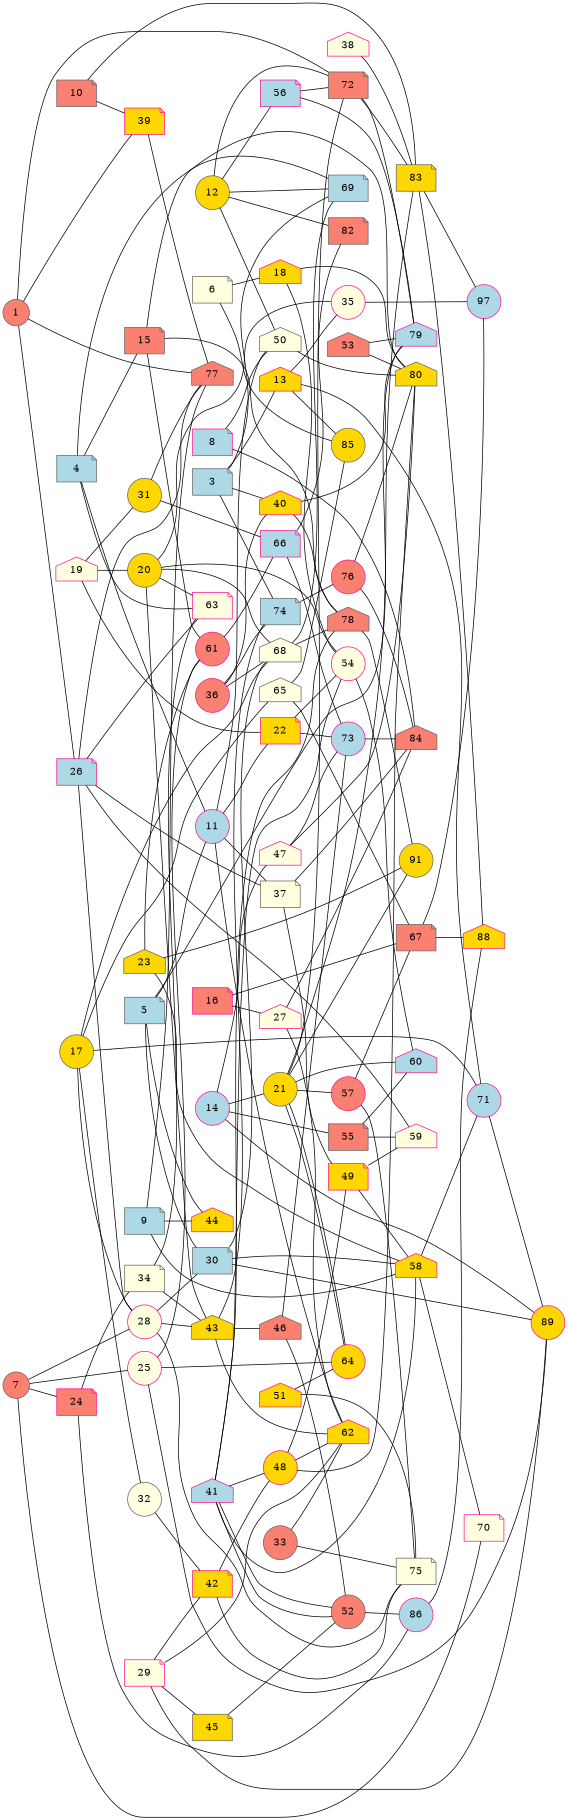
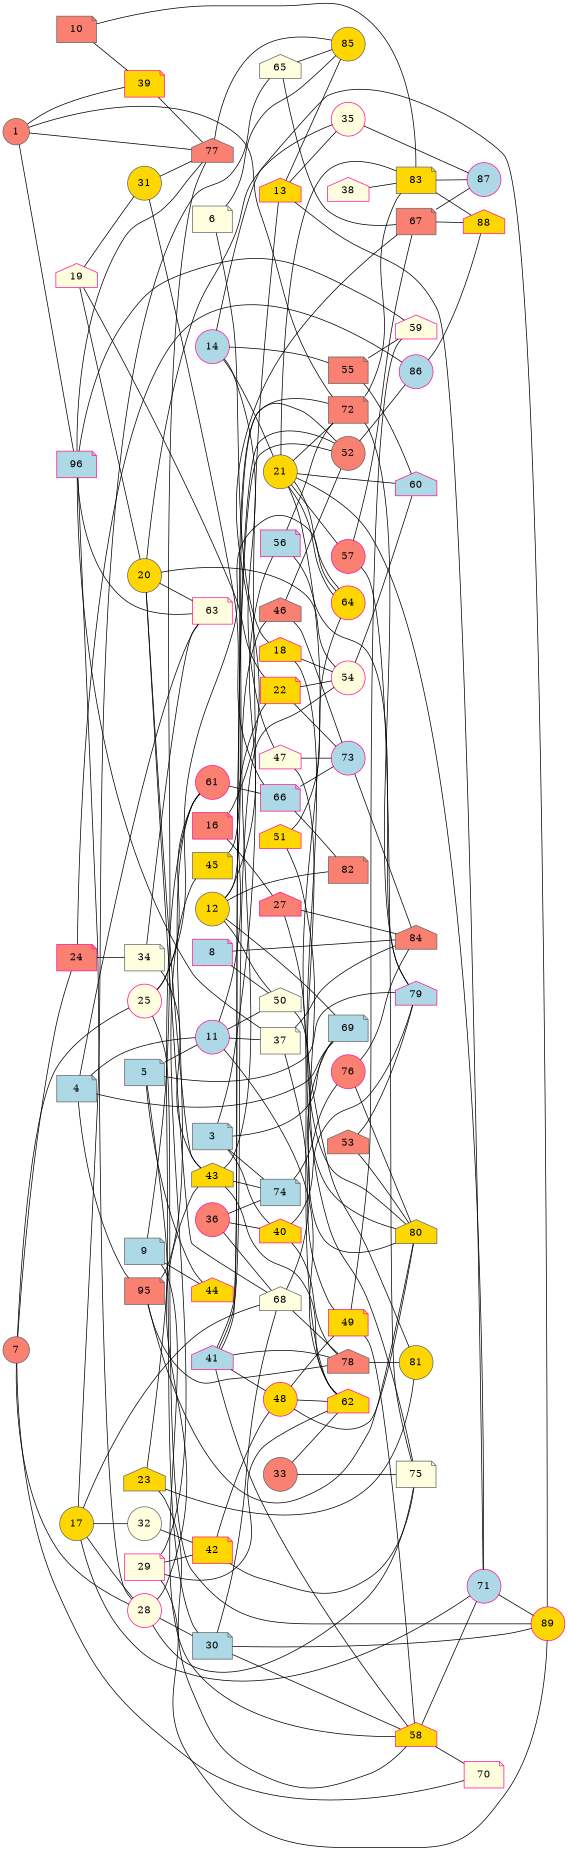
edge "85" -- "77": added
node "97": label "97" -> "87"
node "15": label "15" -> "95"
node "26": label "26" -> "96"
node "91": label "91" -> "81"
edge "21" -- "71": added
node "27": fillcolor lightyellow -> salmon
